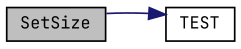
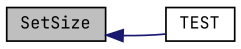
edge "SetSize" -> "TEST": reversed
